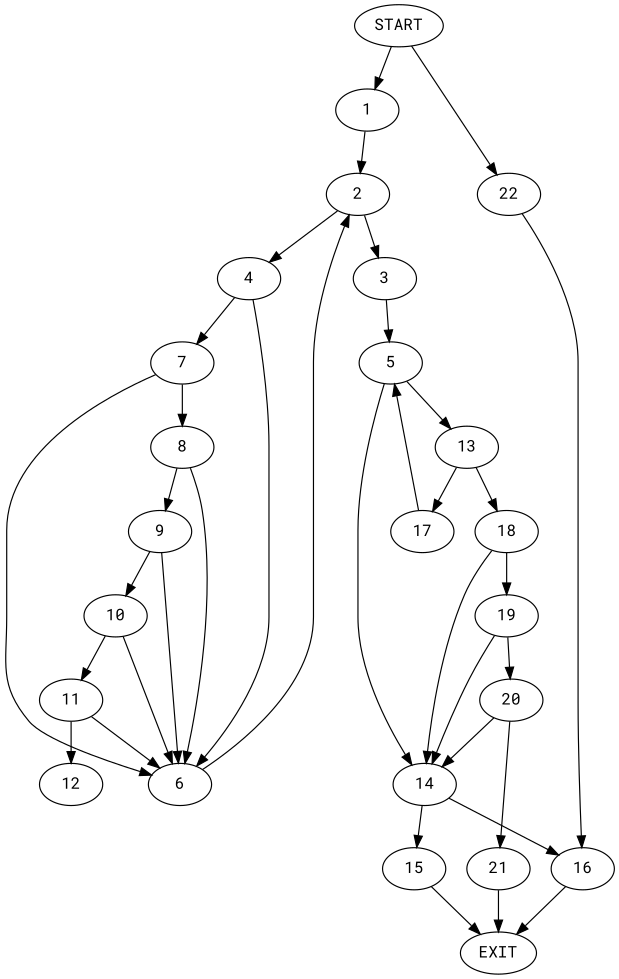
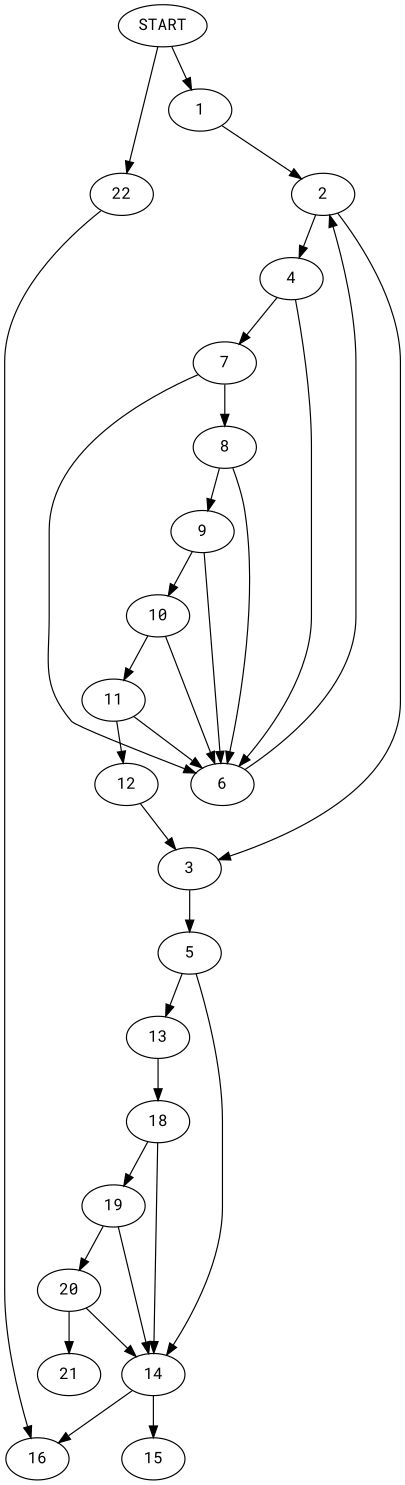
node "17": removed
edge "12" -> "3": added
node "EXIT": removed
